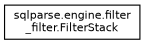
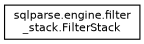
node "sqlparse.engine.filter _filter.FilterStack": label "sqlparse.engine.filter _filter.FilterStack" -> "sqlparse.engine.filter _stack.FilterStack"
